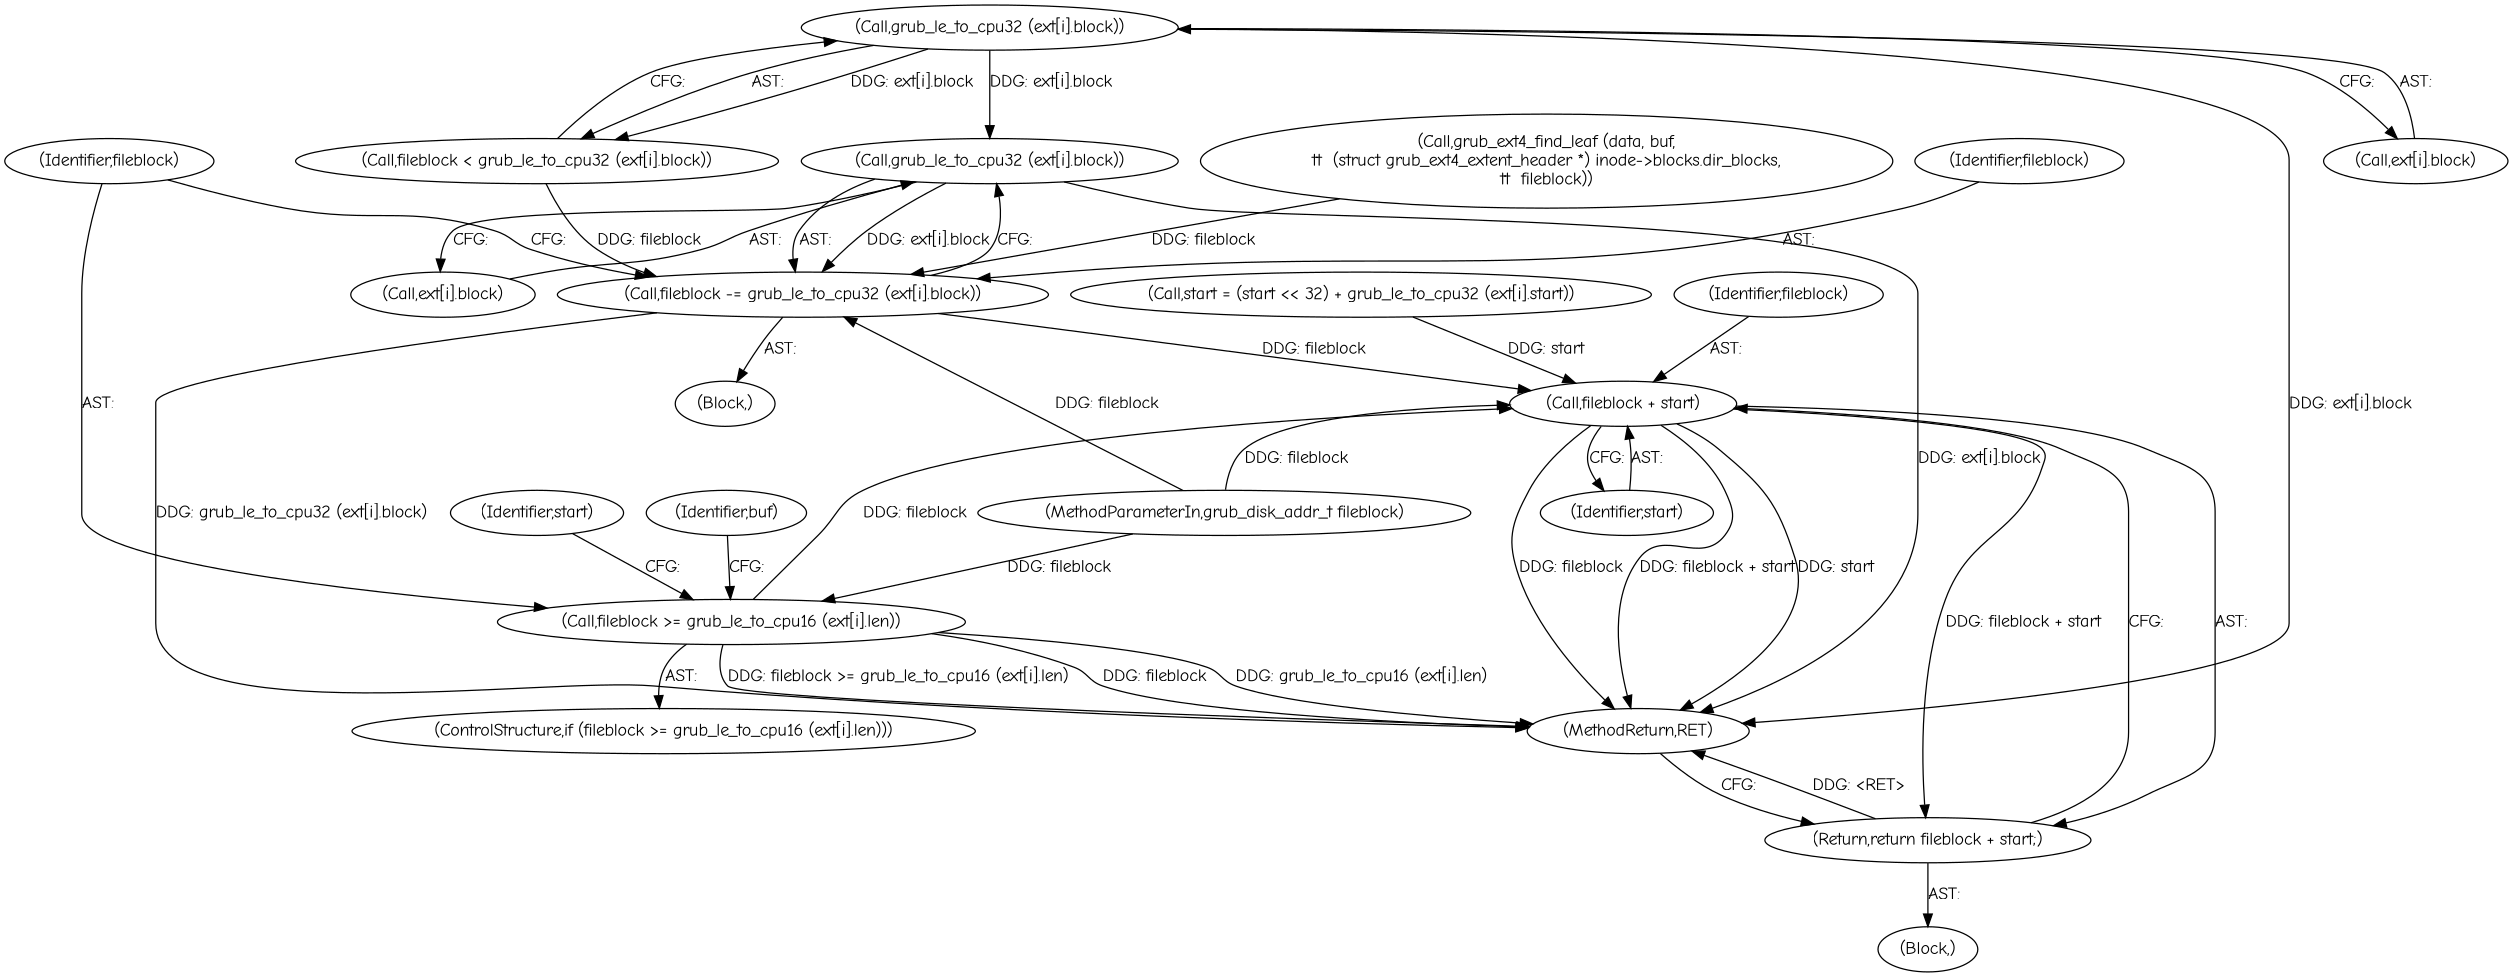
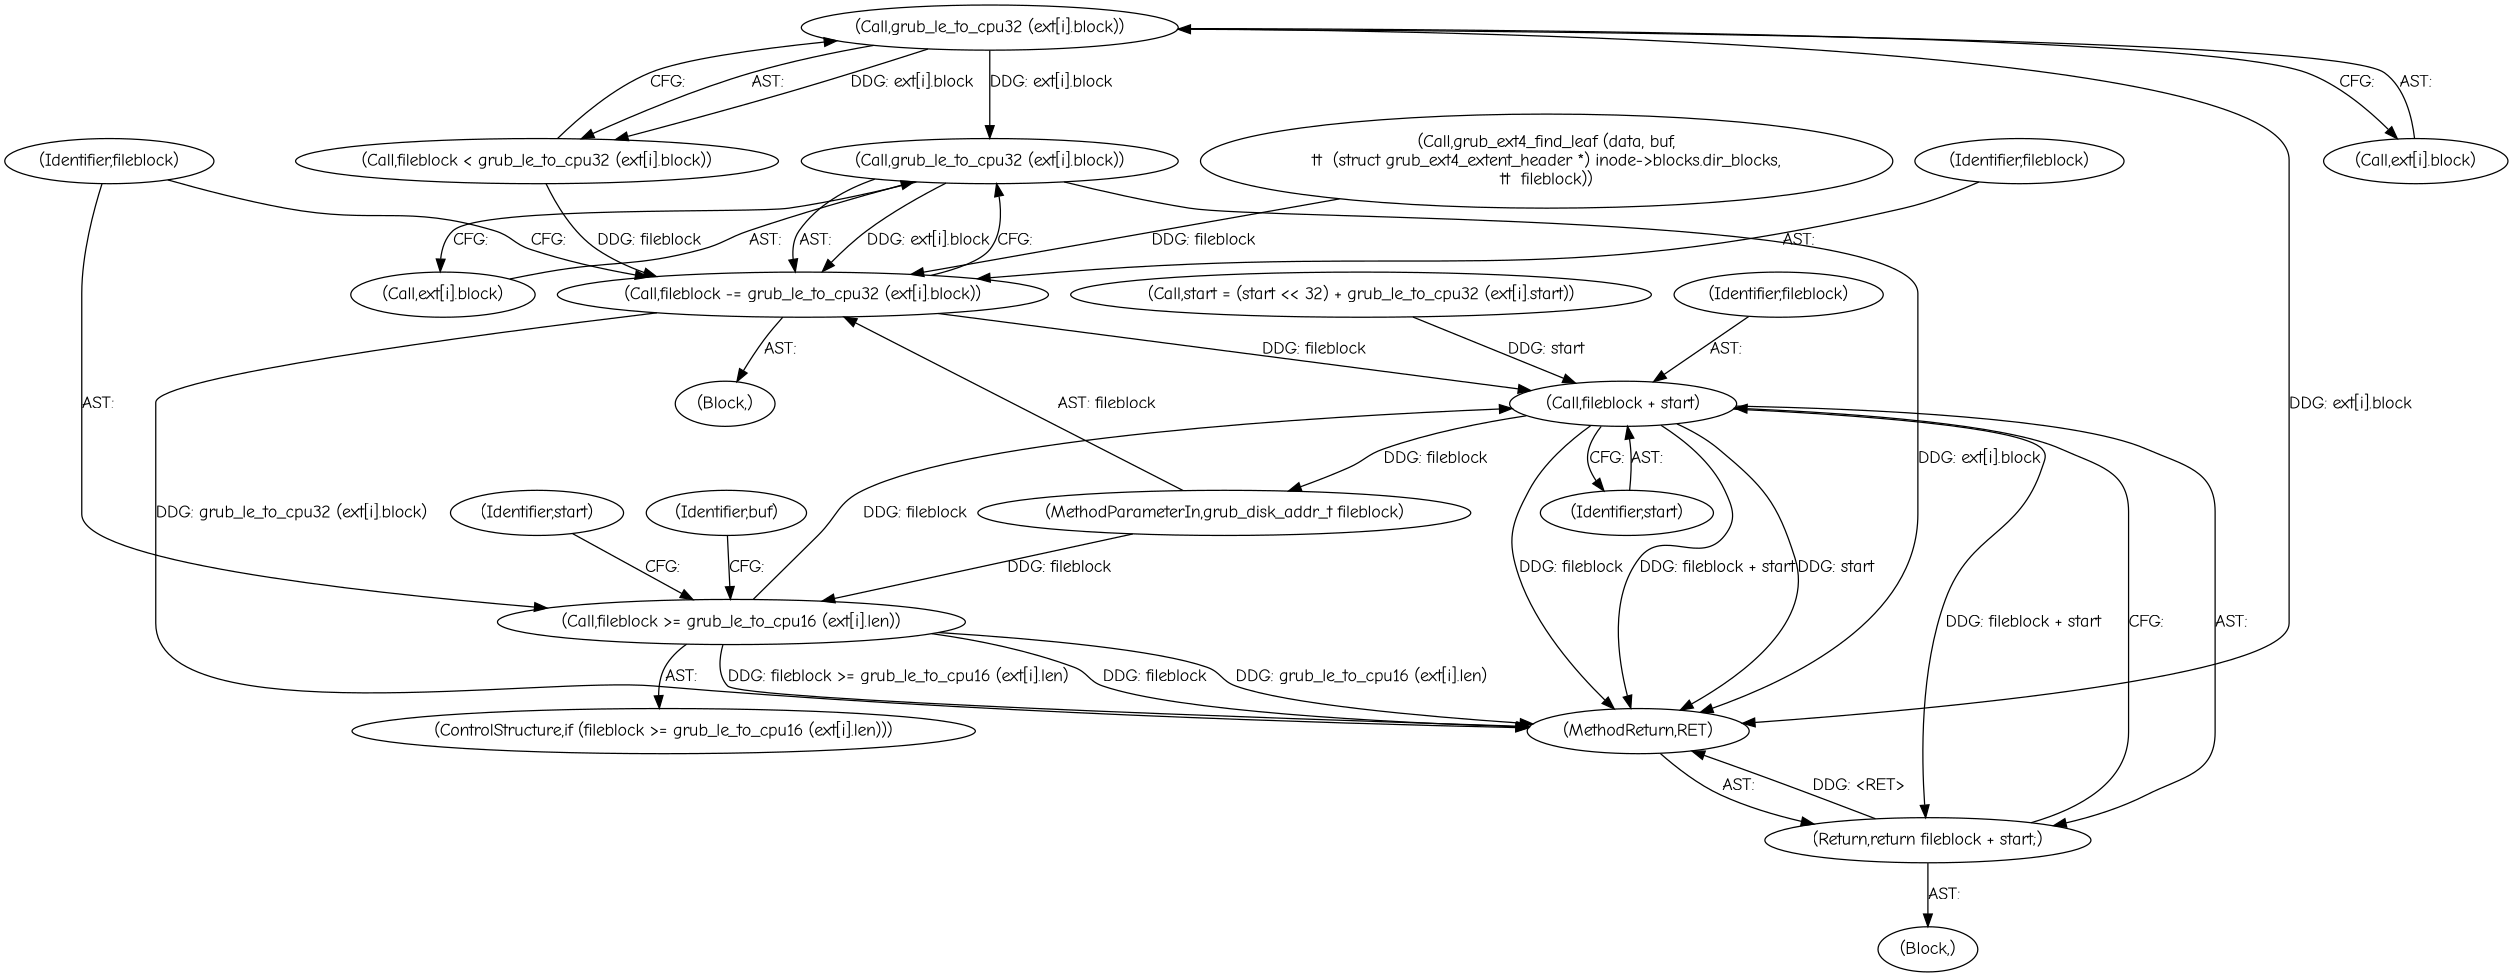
edge "(MethodParameterIn,grub_disk_addr_t fileblock)" -> "(Call,fileblock -= grub_le_to_cpu32 (ext[i].block))": label "DDG: fileblock" -> "AST: fileblock"
edge "(MethodParameterIn,grub_disk_addr_t fileblock)" -> "(Call,fileblock + start)": reversed
edge "(MethodReturn,RET)" -> "(Return,return fileblock + start;)": label "CFG: " -> "AST: "
